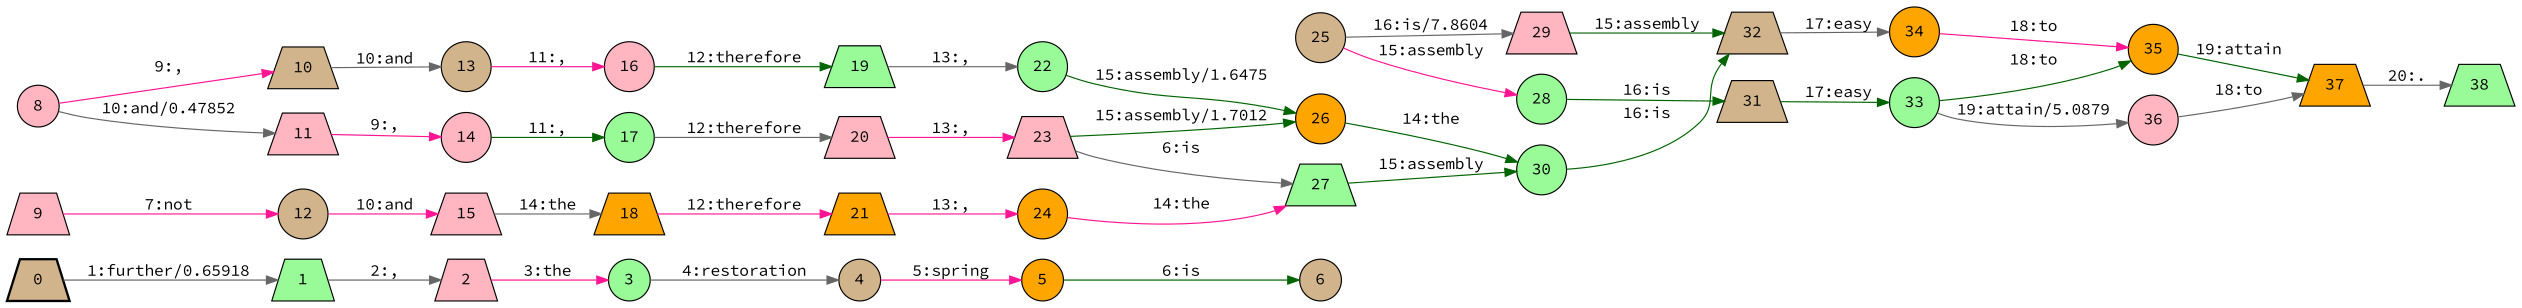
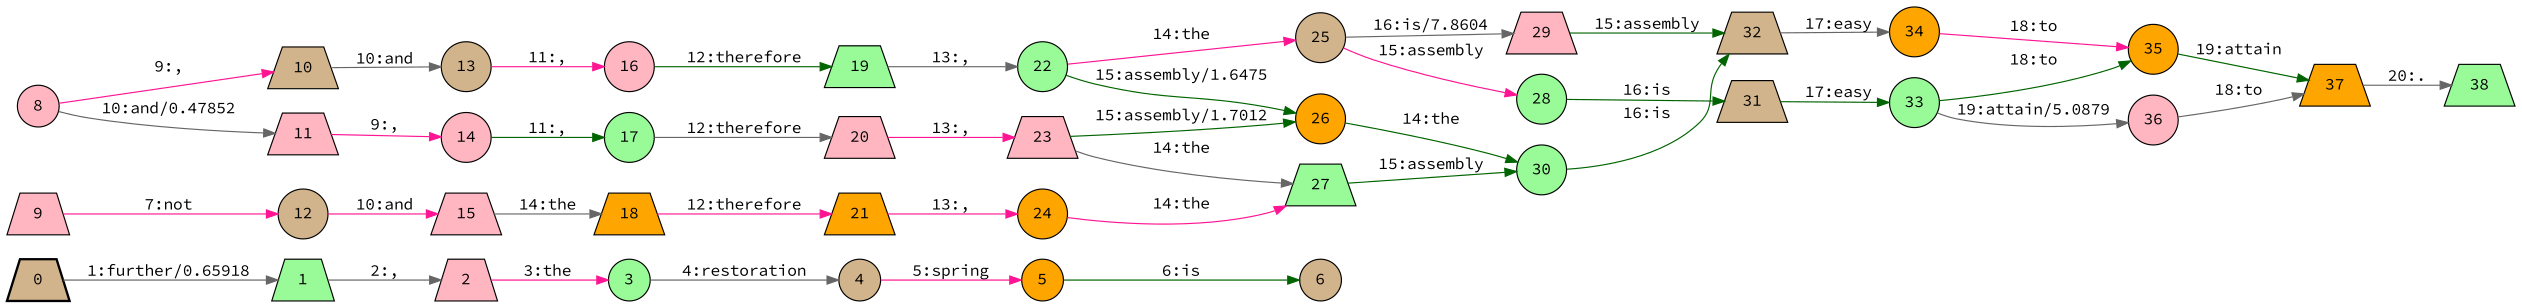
edge "22" -> "25": added, label "14:the"
edge "23" -> "27": label "6:is" -> "14:the"
